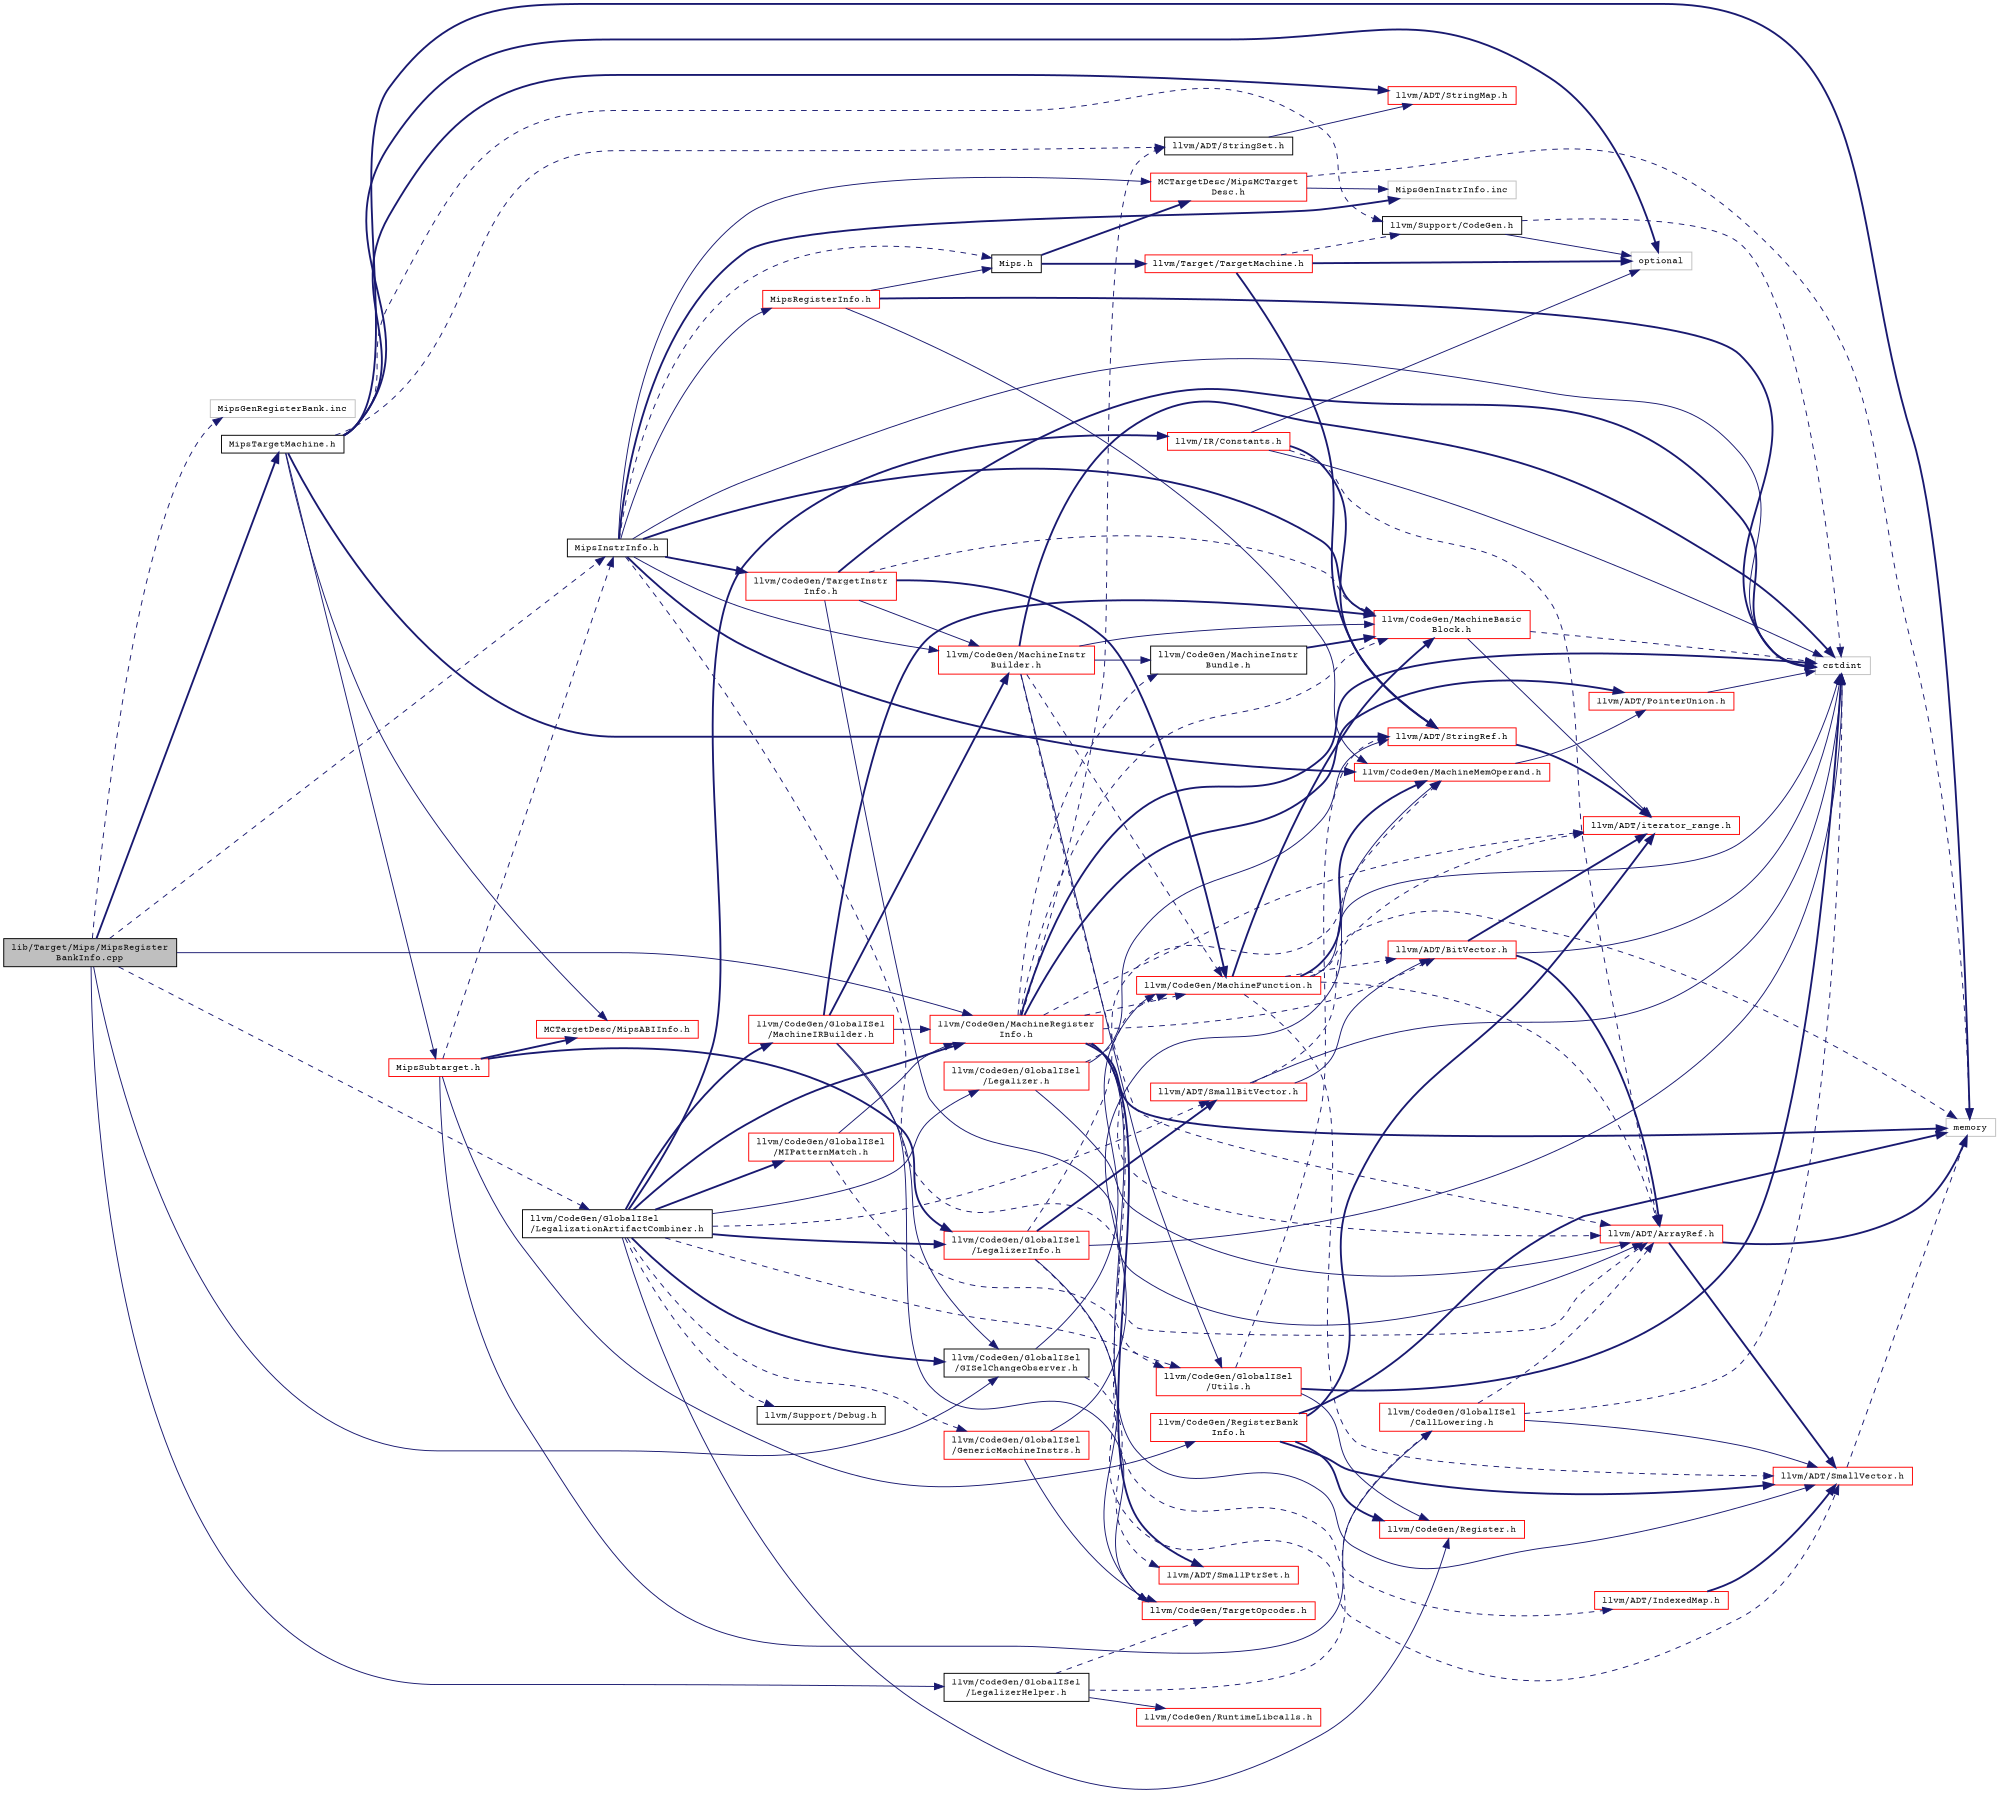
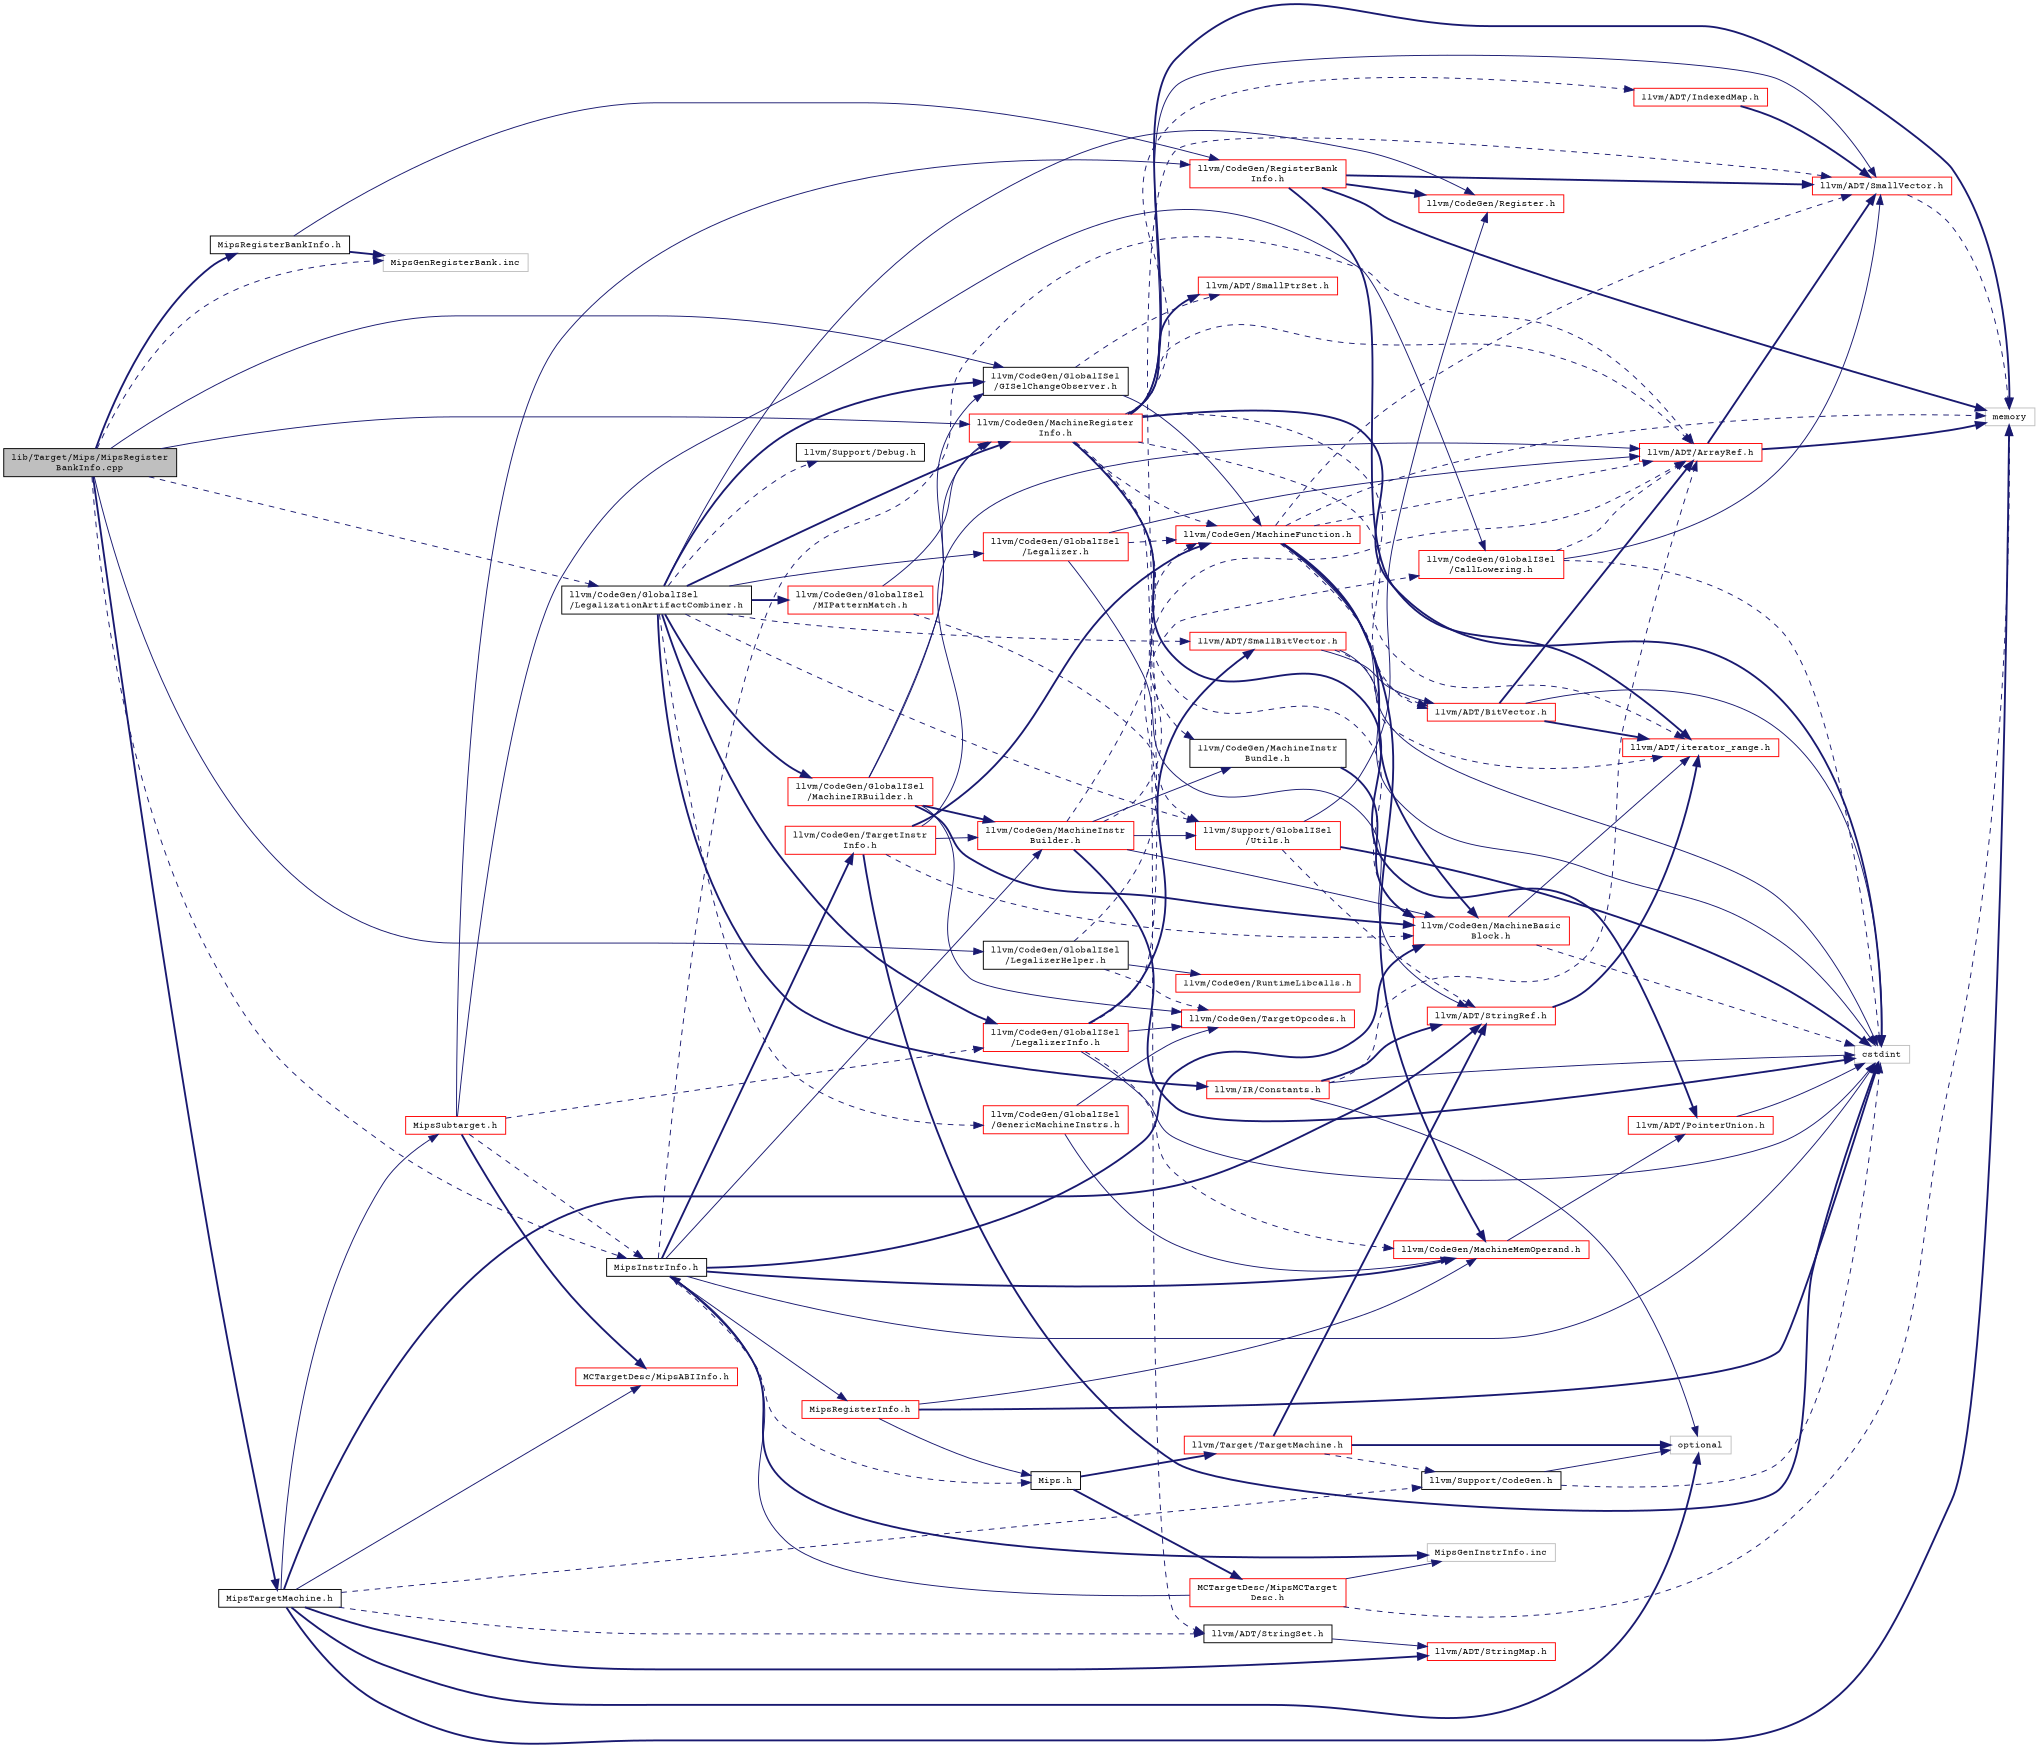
edge "MipsInstrInfo.h" -> "MCTargetDesc/MipsMCTarget Desc.h": reversed
node "MipsRegisterBankInfo.h": added
edge "MipsSubtarget.h" -> "llvm/CodeGen/GlobalISel /LegalizerInfo.h": style bold -> dashed
node "llvm/CodeGen/GlobalISel /Utils.h": label "llvm/CodeGen/GlobalISel /Utils.h" -> "llvm/Support/GlobalISel /Utils.h"
